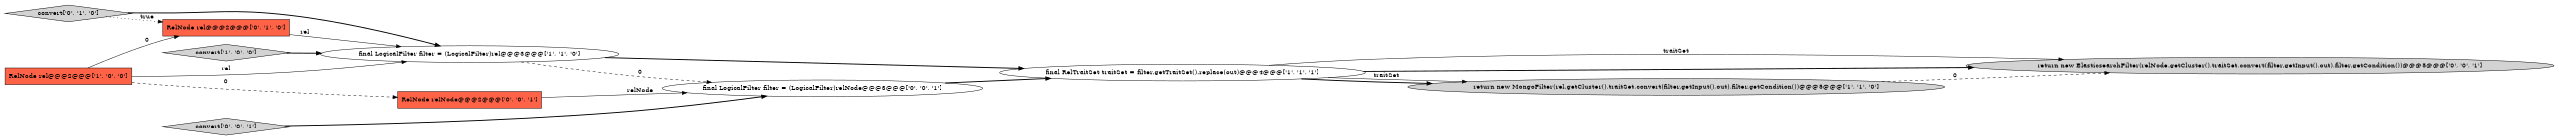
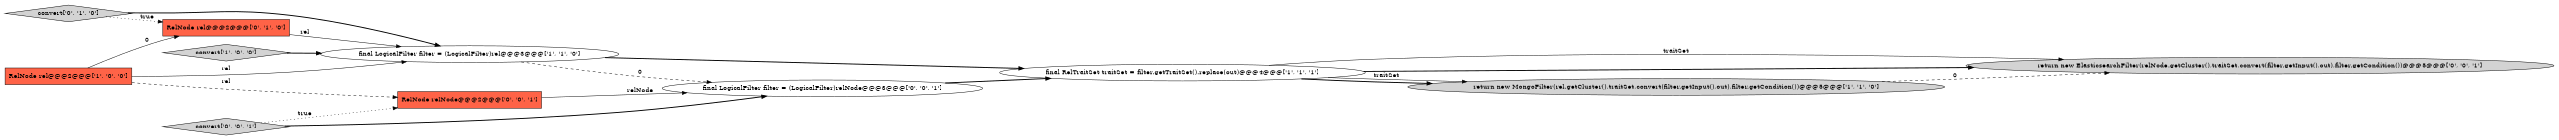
edge "RelNode rel@@@2@@@['1', '0', '0']" -> "RelNode relNode@@@2@@@['0', '0', '1']": label "0" -> "rel"
edge "convert['0', '0', '1']" -> "RelNode relNode@@@2@@@['0', '0', '1']": added, label "true"
